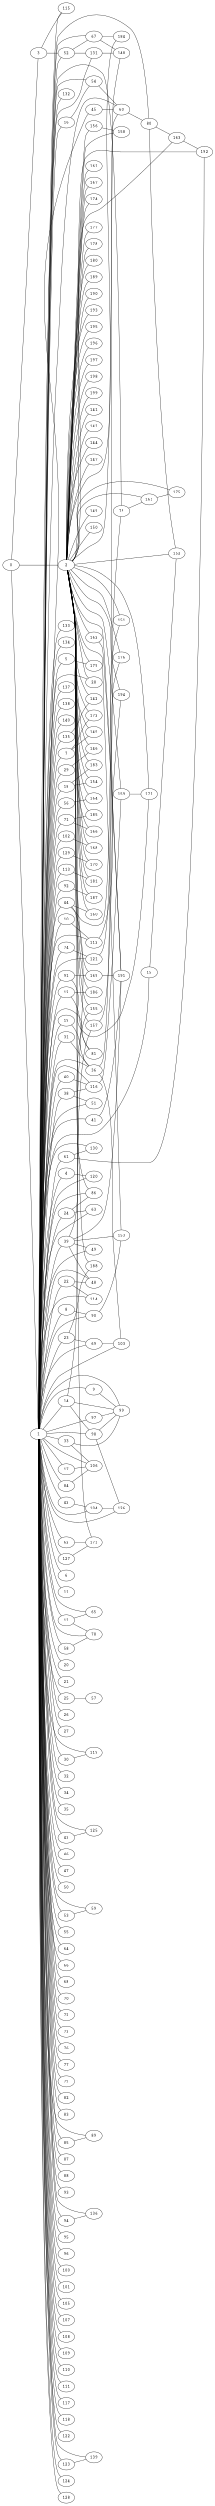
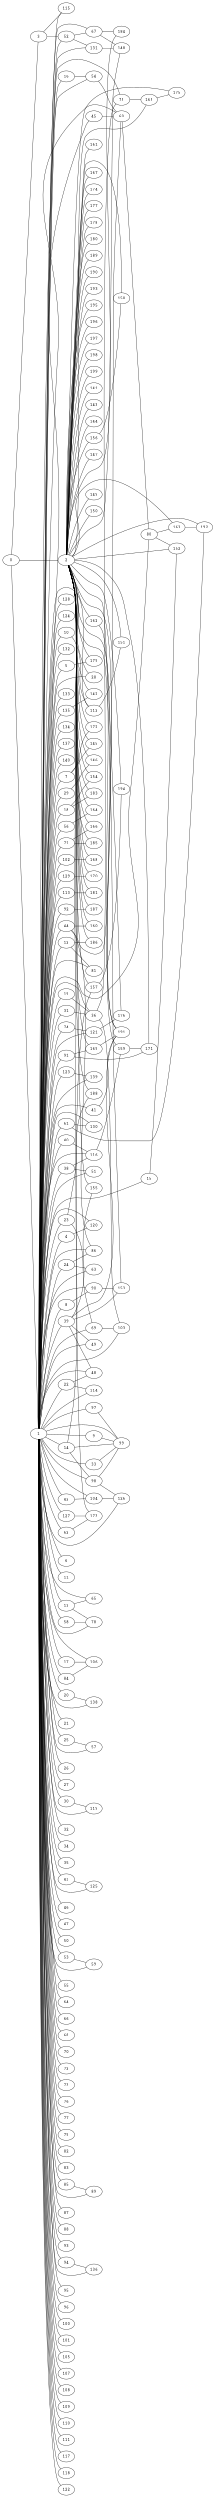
edge "33" -- "106": removed
edge "1" -- "57": added
edge "20" -- "138": added
